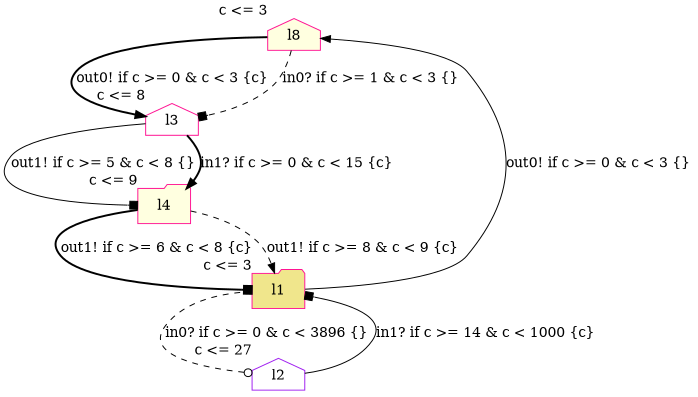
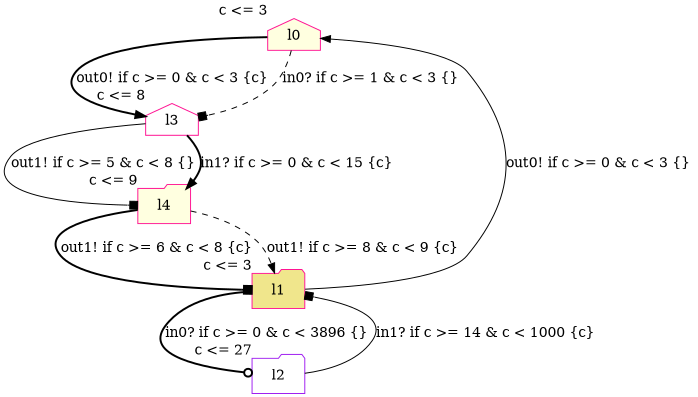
node "l8 c <= 3": label "l8 c <= 3" -> "l0 c <= 3"
edge "l1 c <= 3" -> "l2 c <= 27": style dashed -> bold
node "l2 c <= 27": shape house -> folder
